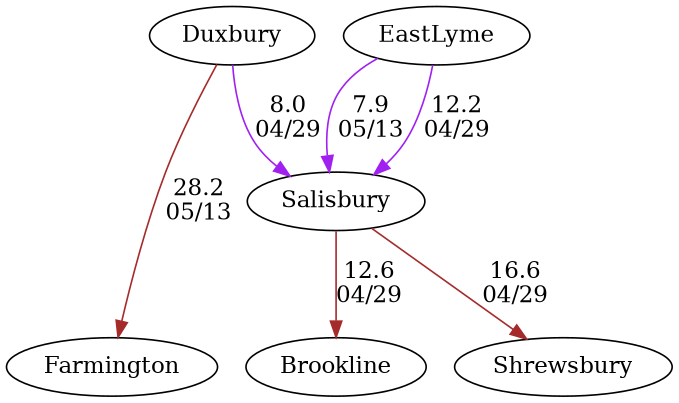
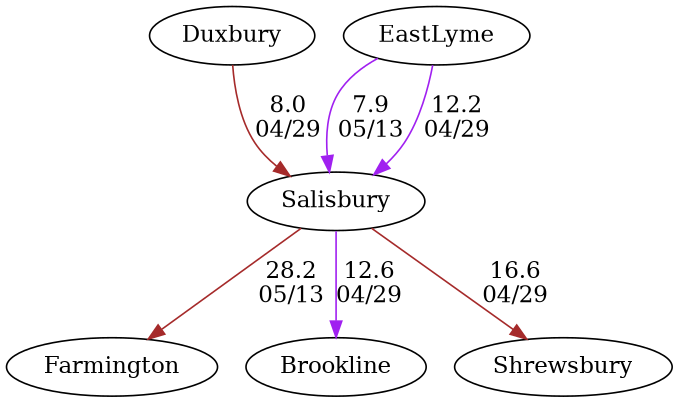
edge "Duxbury" -> "Salisbury": color purple -> brown
edge "Duxbury" -> "Farmington": now "Salisbury" -> "Farmington"
edge "Salisbury" -> "Brookline": color brown -> purple
